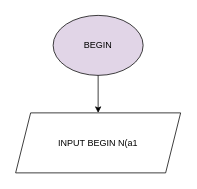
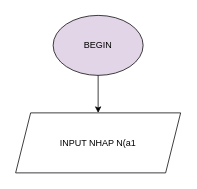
node "INPUT BEGIN N(a1": label "INPUT BEGIN N(a1" -> "INPUT NHAP N(a1"
